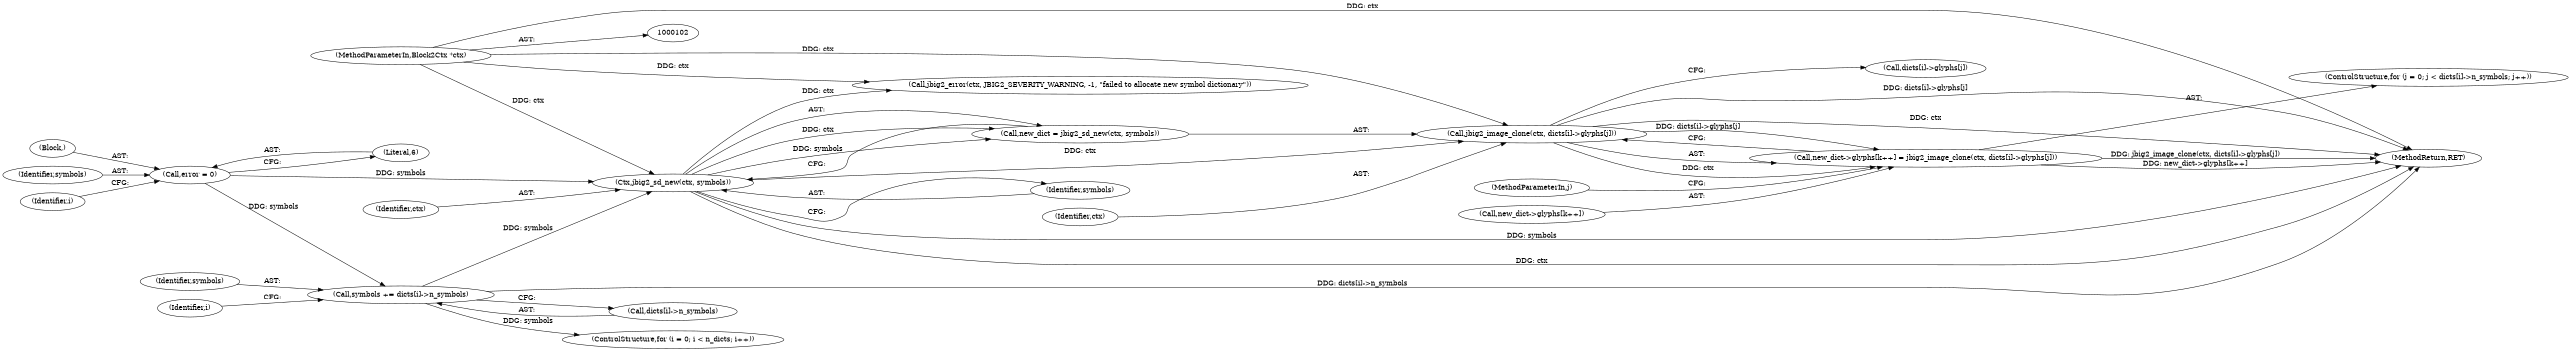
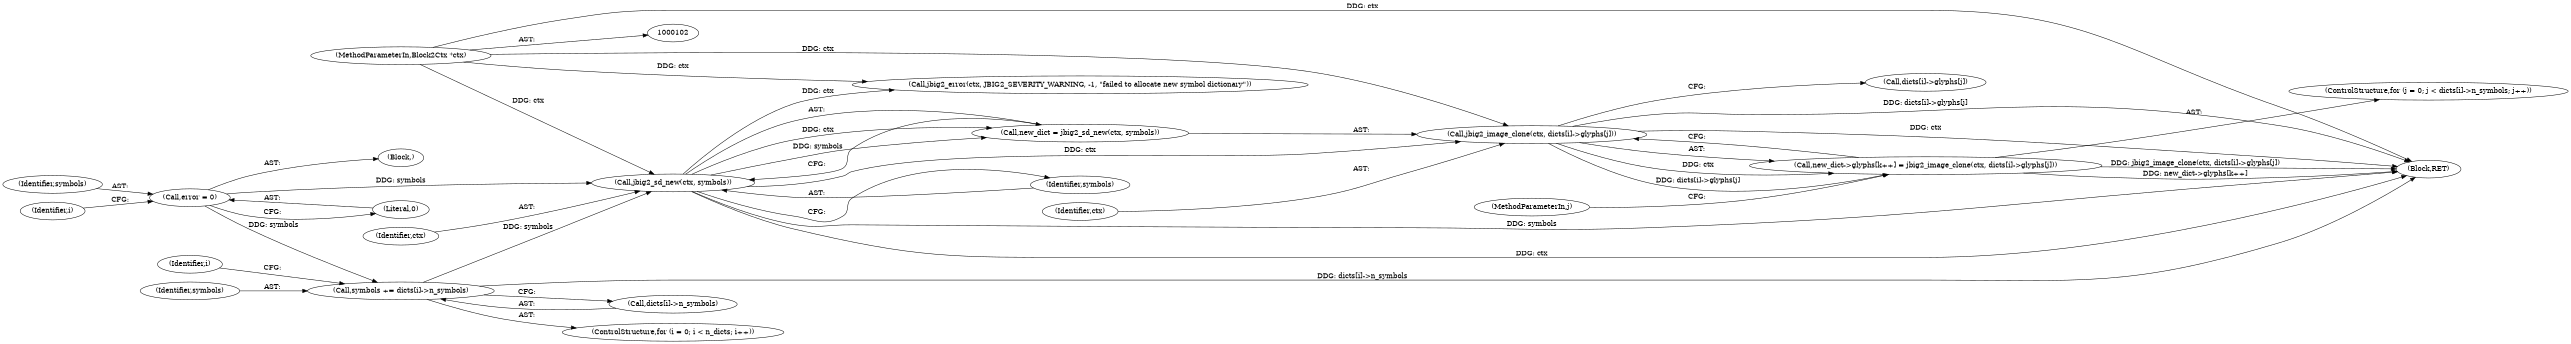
node "(Literal,6)": label "(Literal,6)" -> "(Literal,0)"
node "(MethodReturn,RET)": label "(MethodReturn,RET)" -> "(Block,RET)"
edge "(Block,)" -> "(Call,error = 0)": reversed
node "(Ctx,jbig2_sd_new(ctx, symbols))": label "(Ctx,jbig2_sd_new(ctx, symbols))" -> "(Call,jbig2_sd_new(ctx, symbols))"
node "(Call,new_dict->glyphs[k++])": removed
edge "(Call,symbols += dicts[i]->n_symbols)" -> "(ControlStructure,for (i = 0; i < n_dicts; i++))": label "DDG: symbols" -> "AST: "
